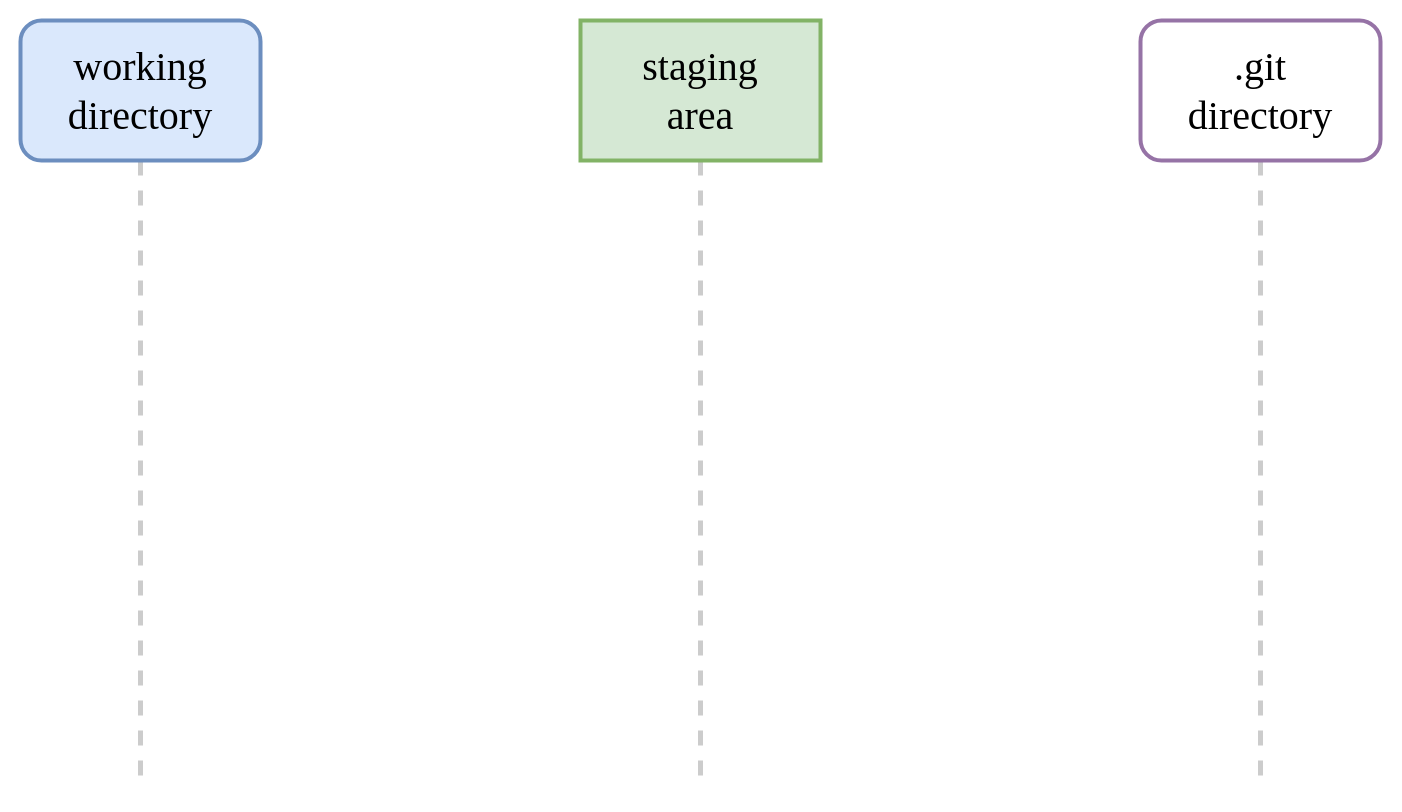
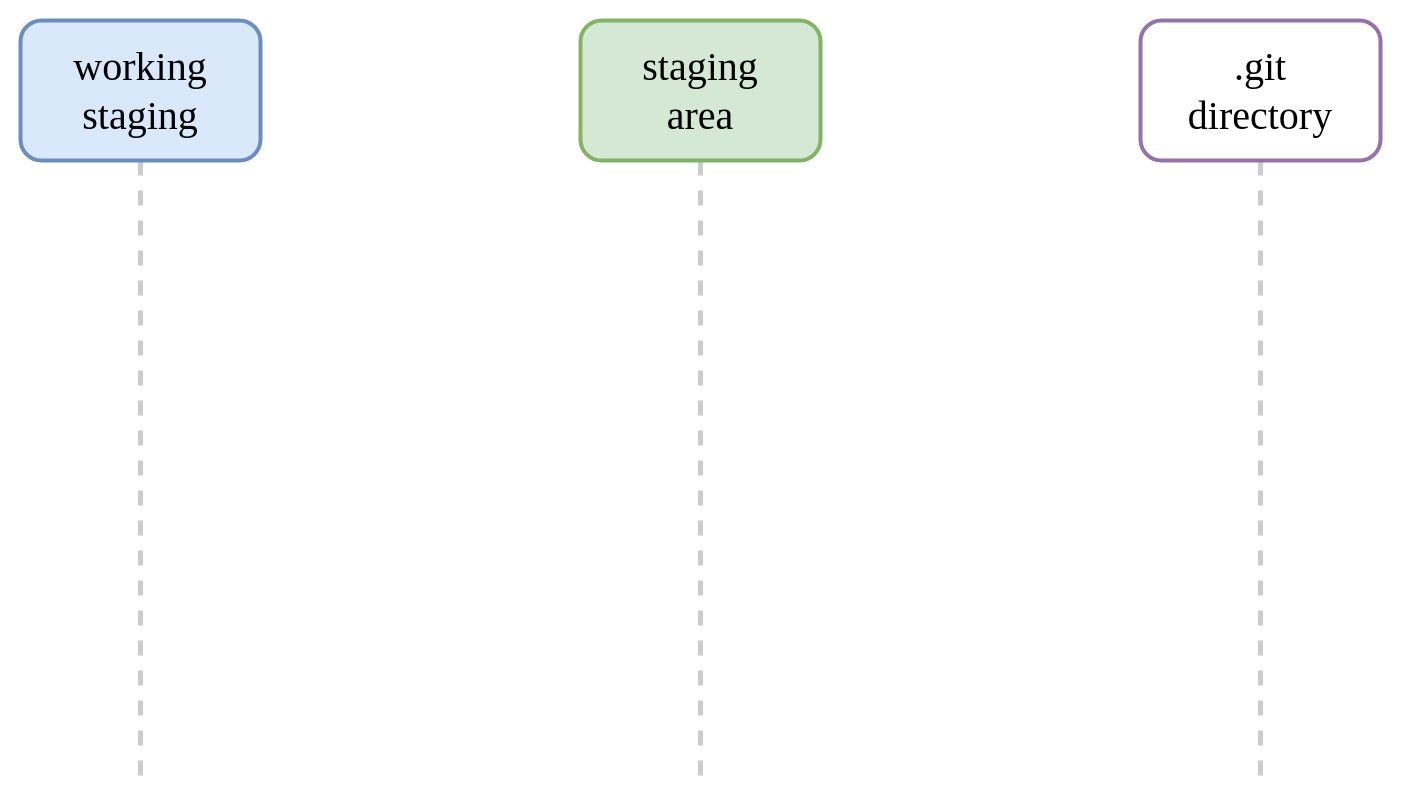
node "working directory": label "working directory" -> "working staging"
node "staging area": shape rectangle -> rounded rectangle
